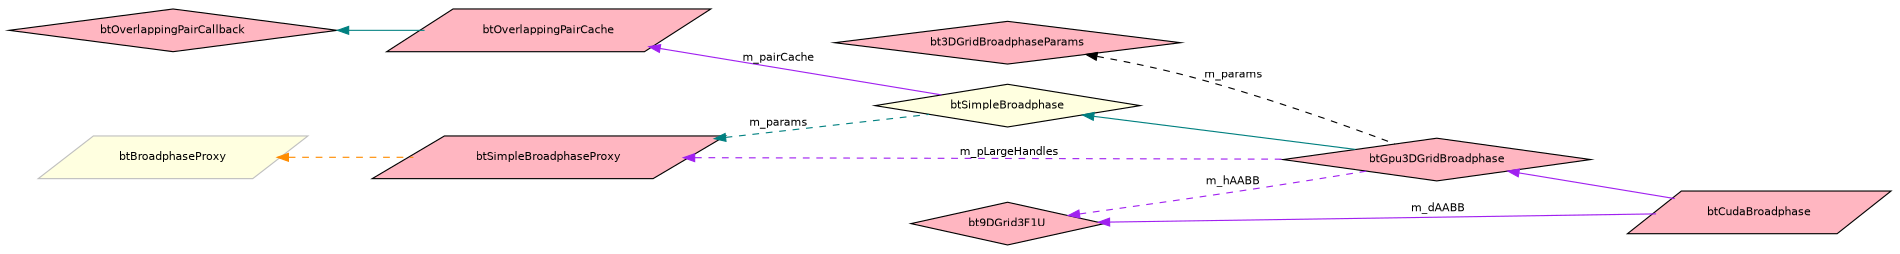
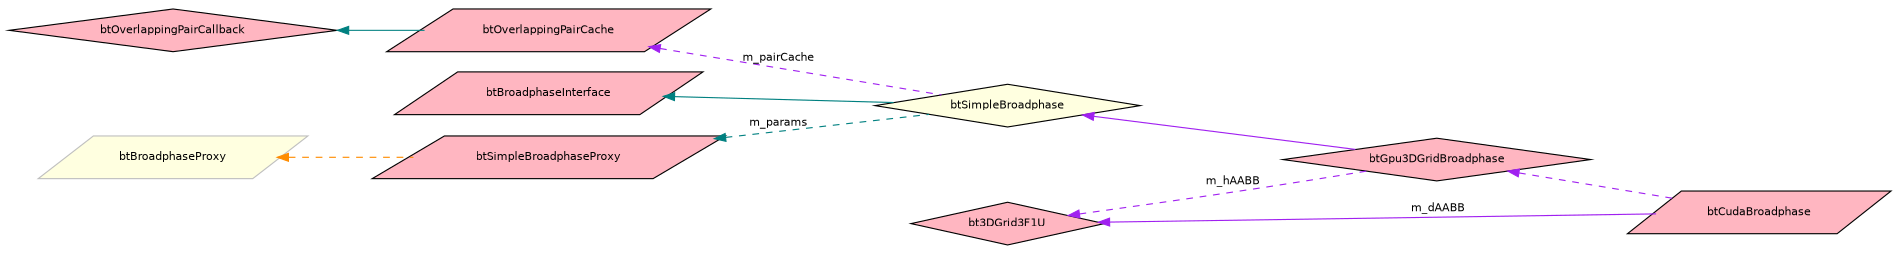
node "bt3DGridBroadphaseParams": removed
edge "btSimpleBroadphase" -> "btOverlappingPairCache": style solid -> dashed
node "btBroadphaseInterface": added
edge "btGpu3DGridBroadphase" -> "btSimpleBroadphase": color teal -> purple
edge "btGpu3DGridBroadphase" -> "btSimpleBroadphaseProxy": removed, label "m_pLargeHandles"
edge "btCudaBroadphase" -> "btGpu3DGridBroadphase": style solid -> dashed
node "bt9DGrid3F1U": label "bt9DGrid3F1U" -> "bt3DGrid3F1U"
